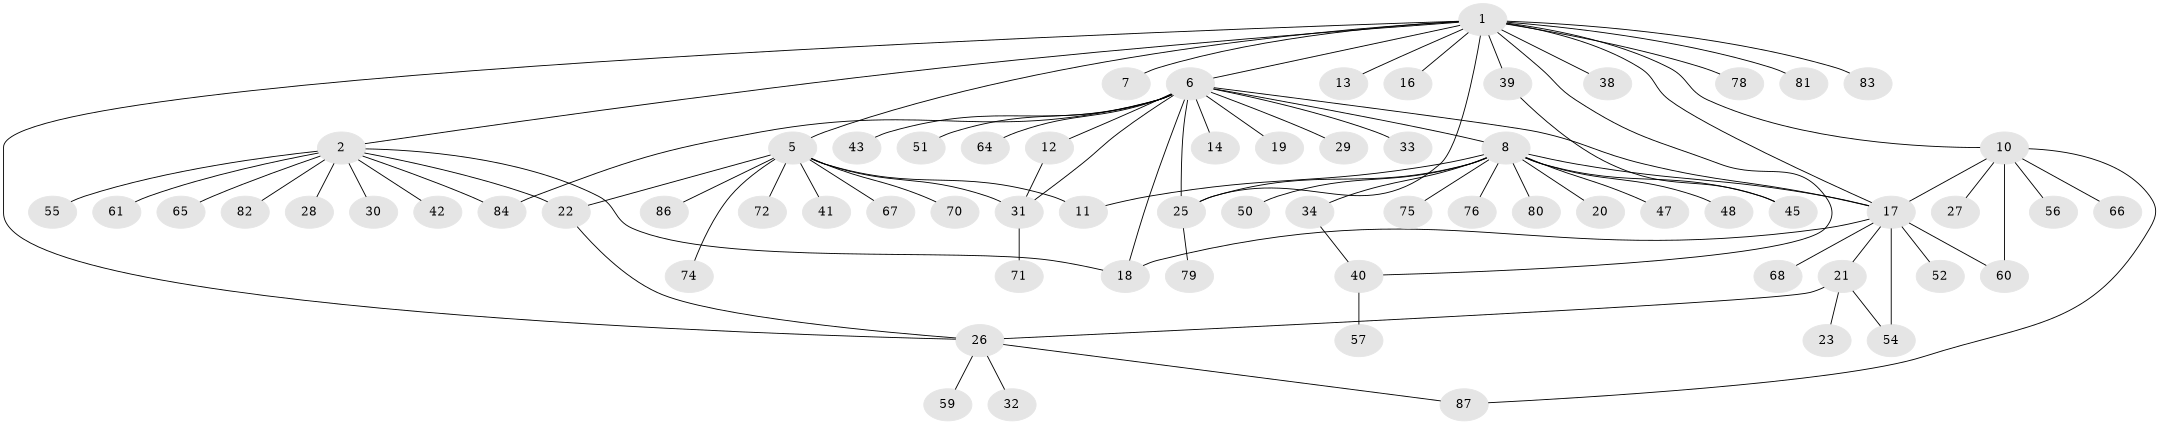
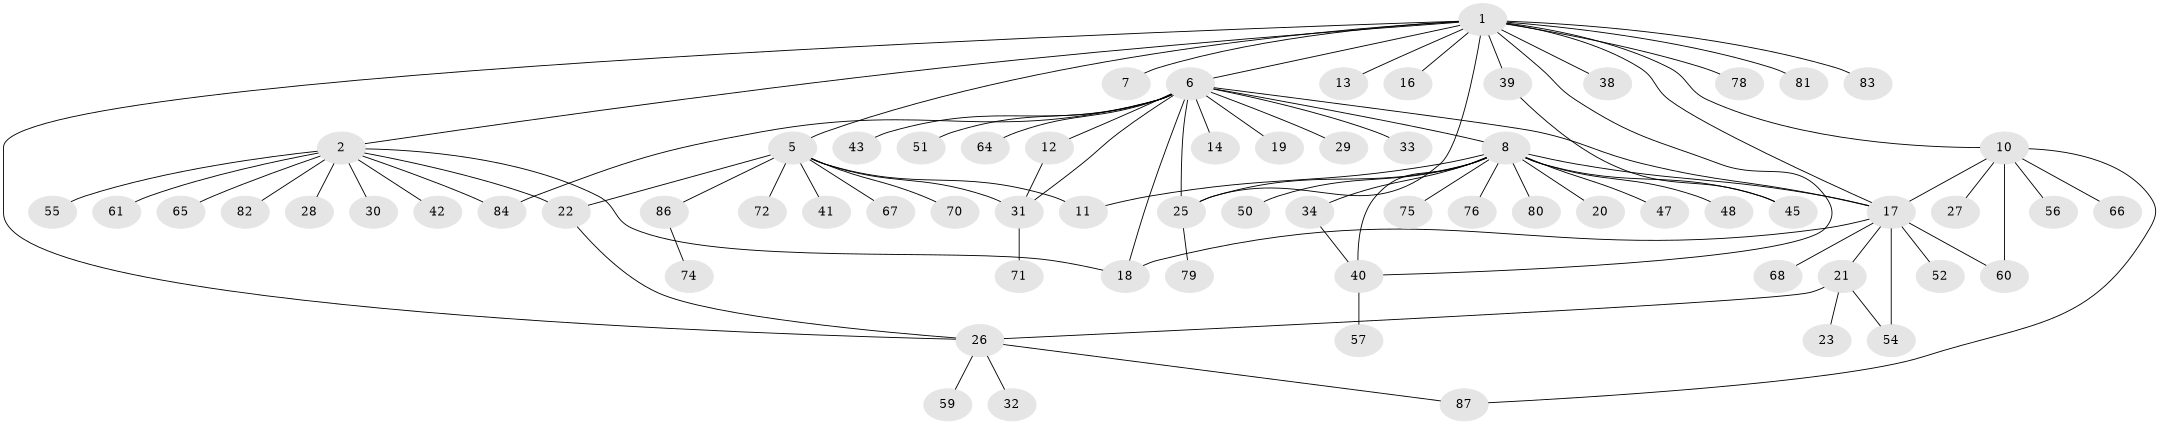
edge "5" -- "74": now "86" -- "74"
edge "8" -- "40": added
